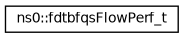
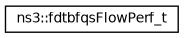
node "ns0::fdtbfqsFlowPerf_t": label "ns0::fdtbfqsFlowPerf_t" -> "ns3::fdtbfqsFlowPerf_t"
